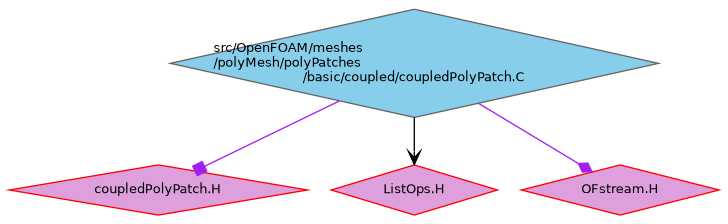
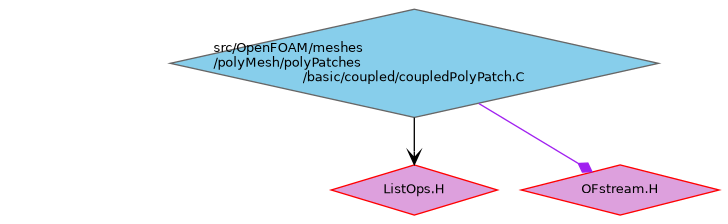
node "coupledPolyPatch.H": removed
